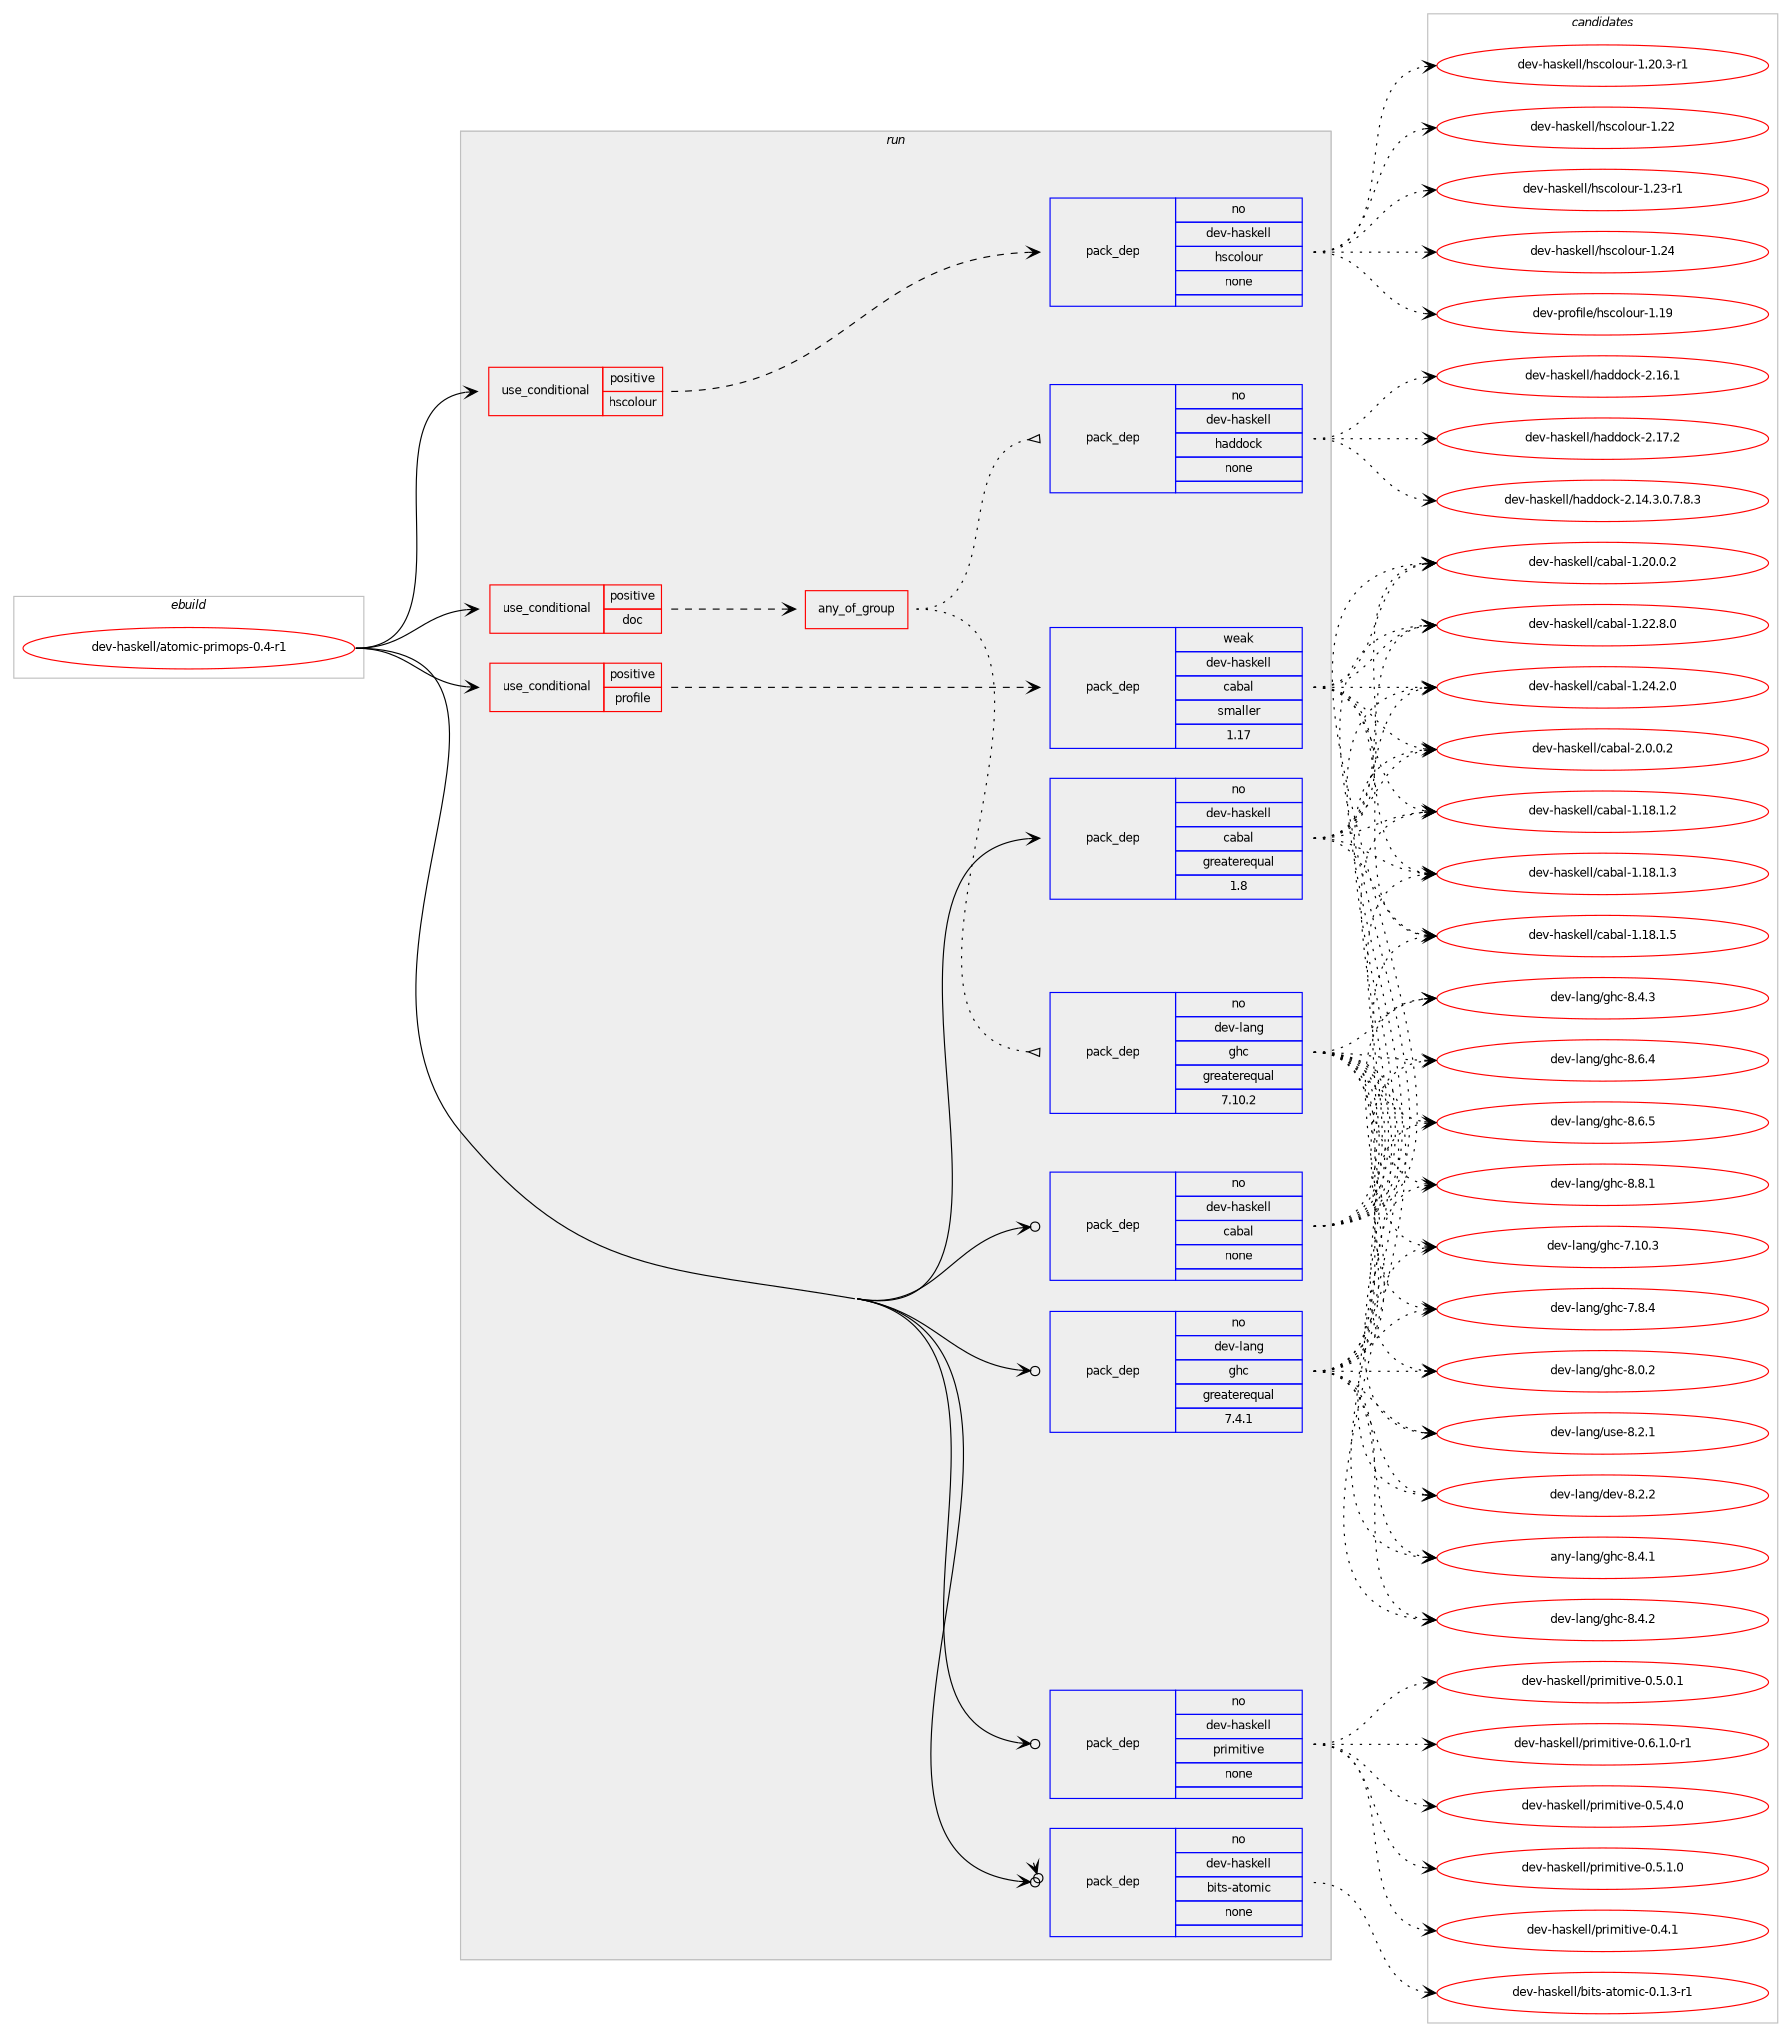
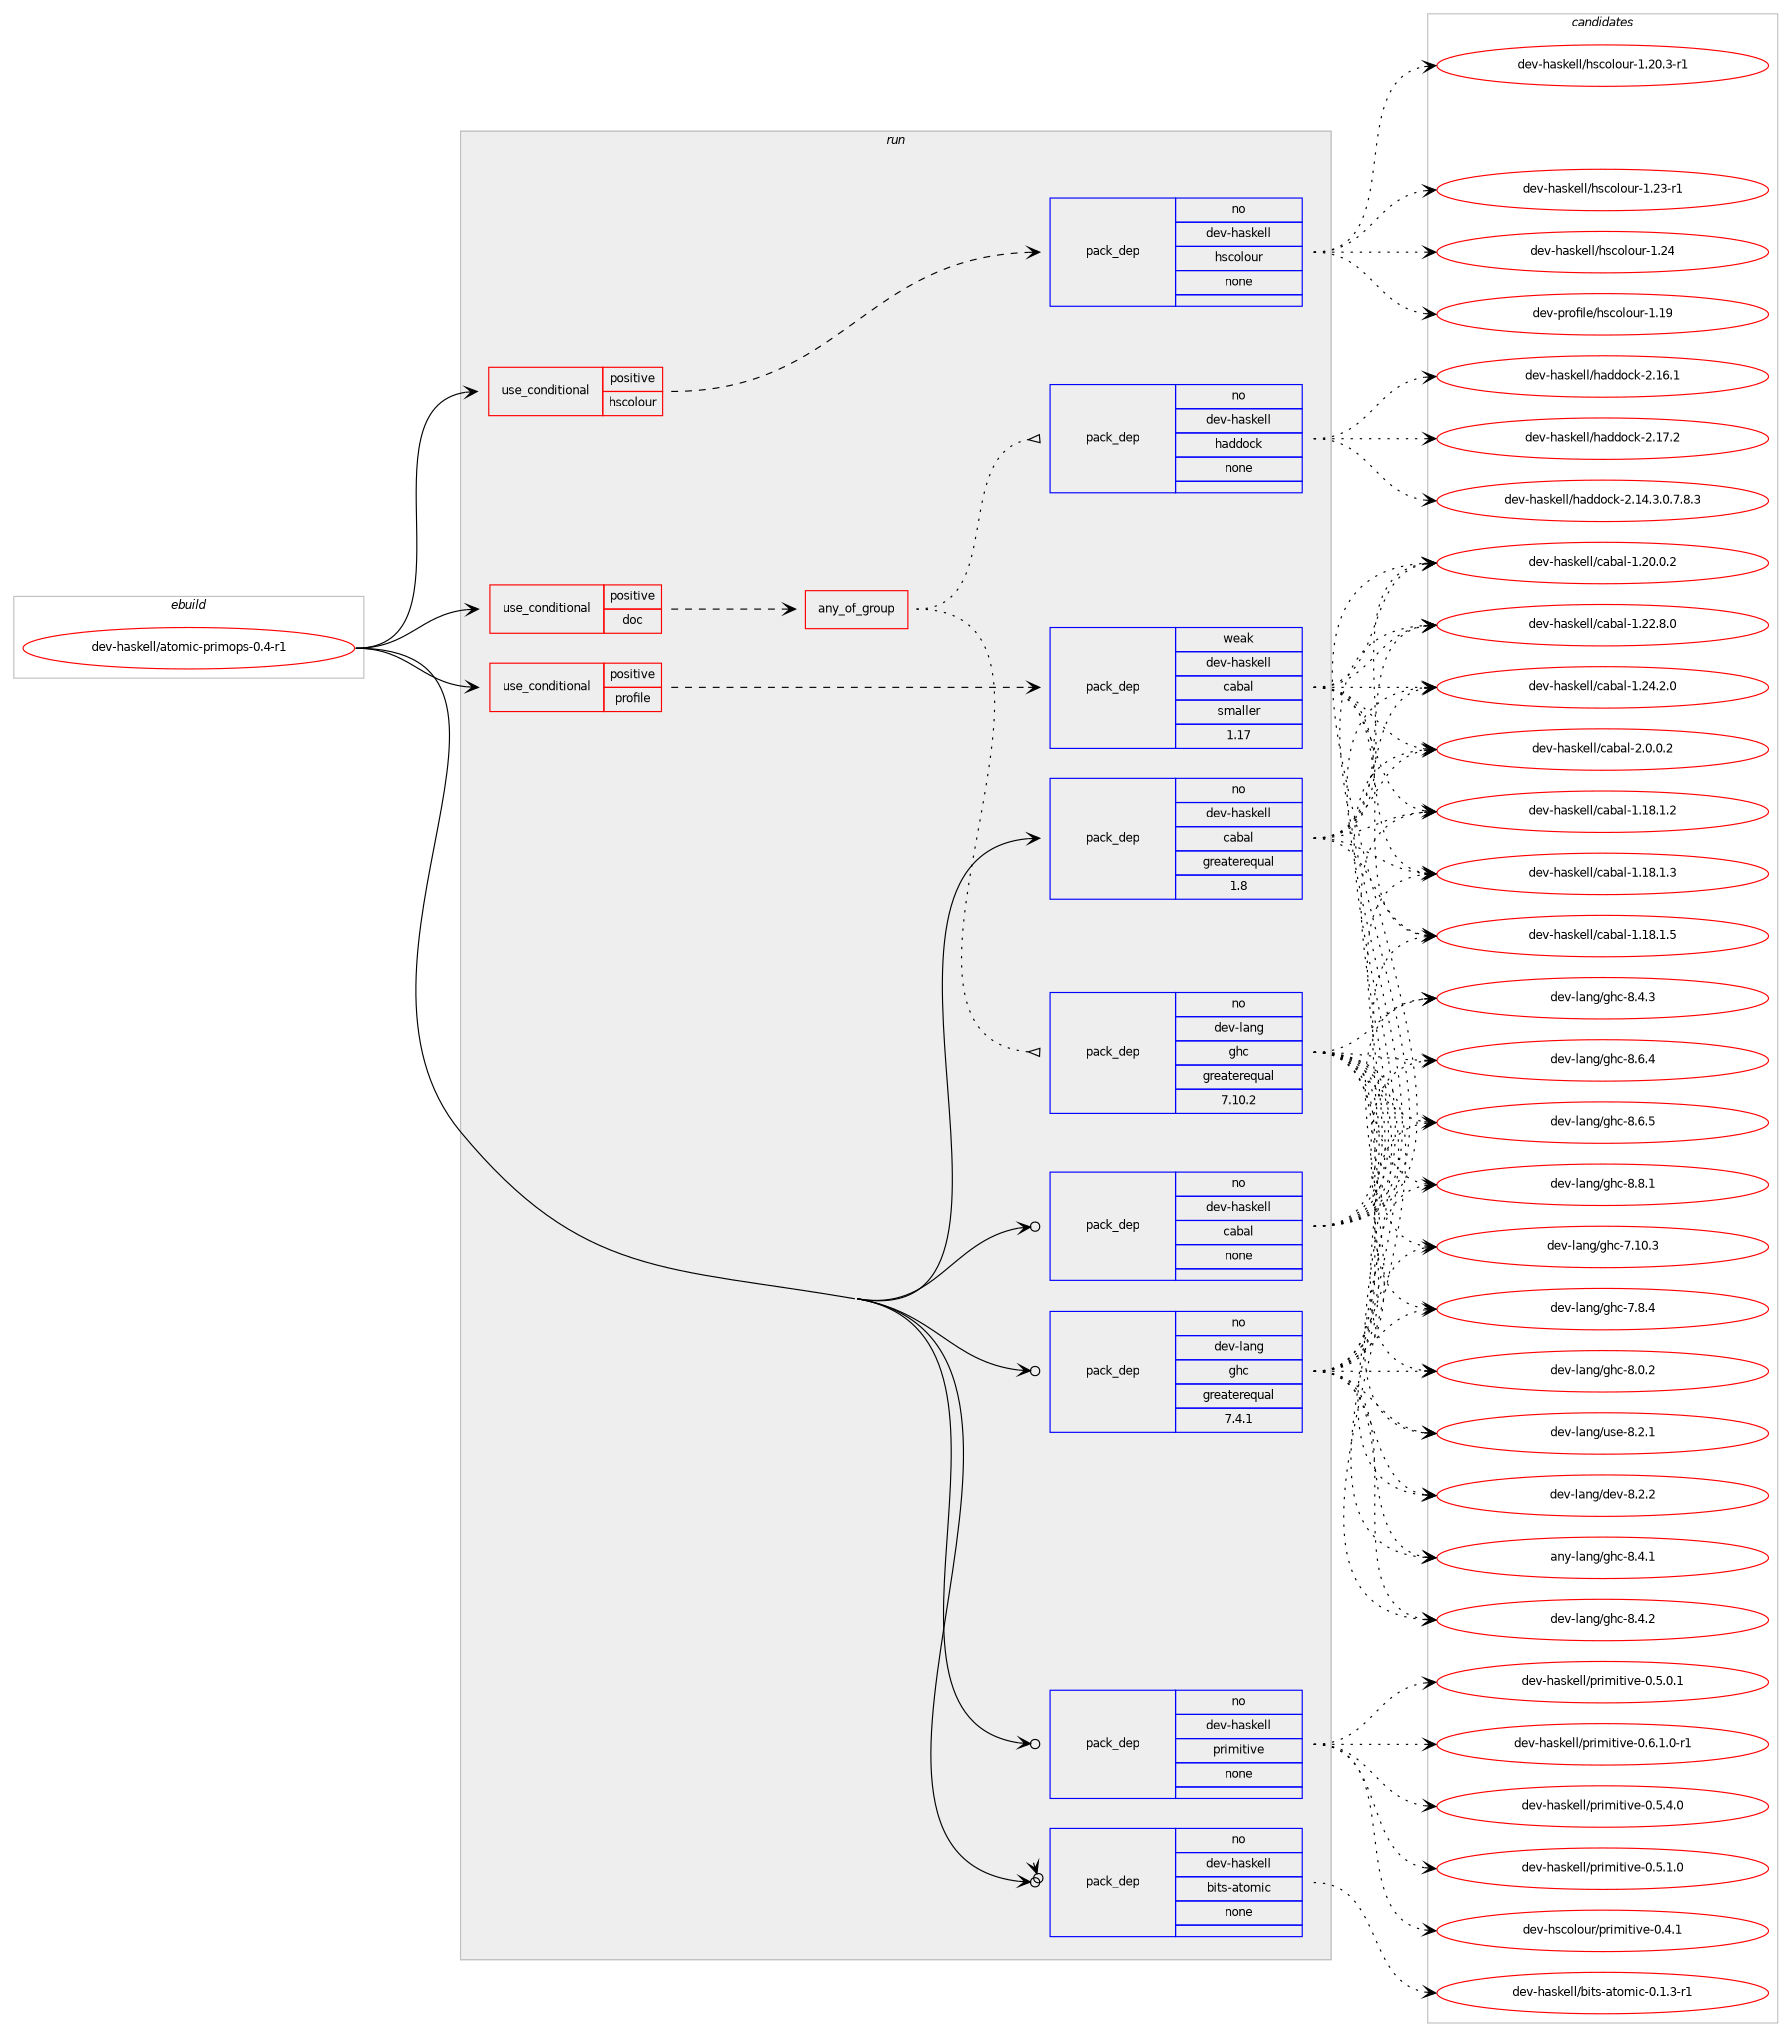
node "dev-haskell/hscolour-1.22": removed
node "dev-haskell/primitive-0.4.1": label "dev-haskell/primitive-0.4.1" -> "dev-hscolour/primitive-0.4.1"
